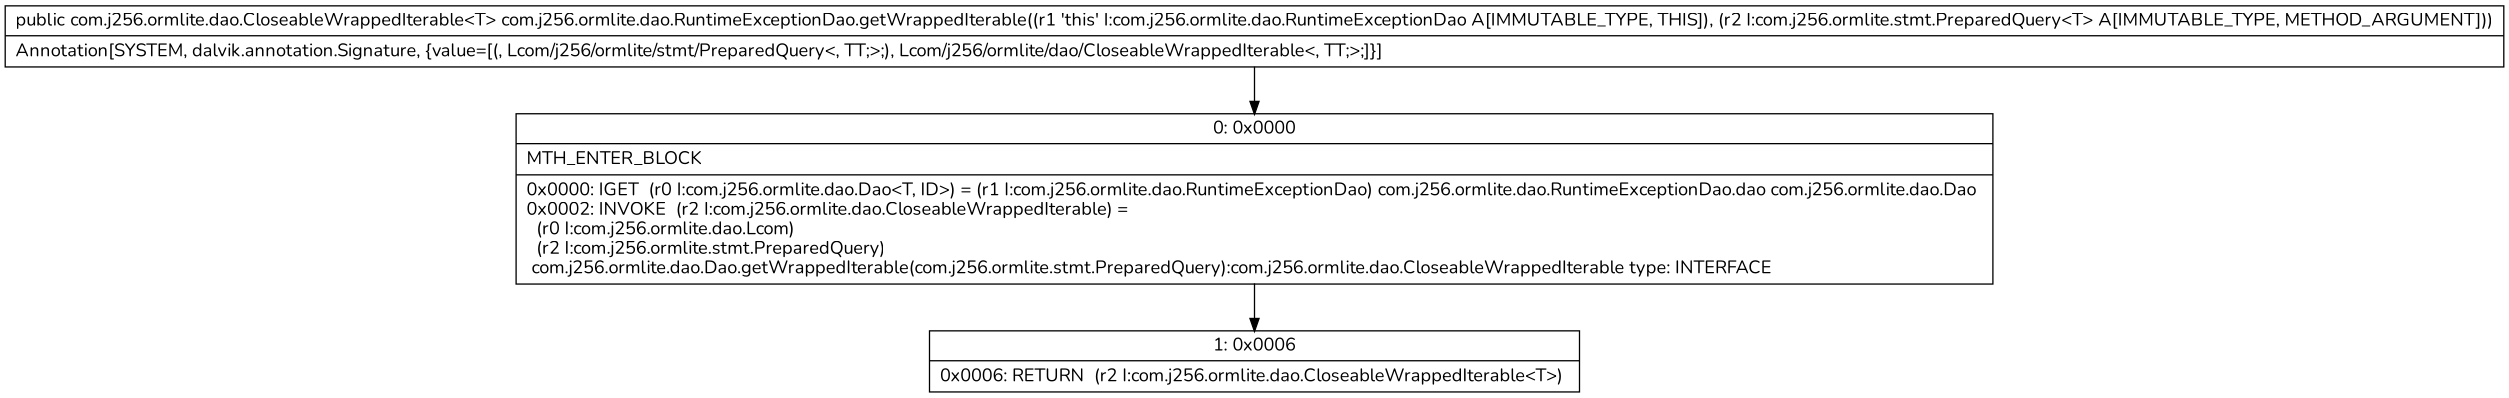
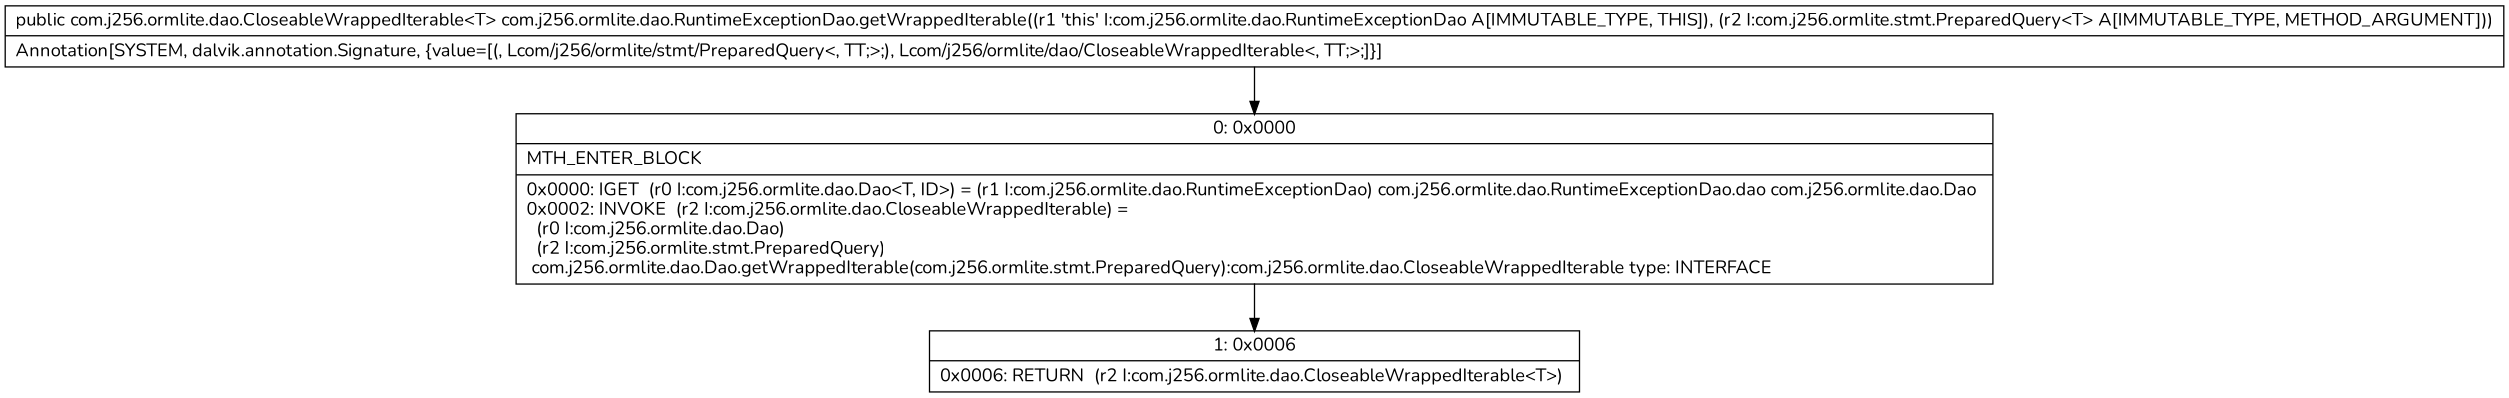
node "0: 0x0000": text "(r0 I:com.j256.ormlite.dao.Lcom)" -> "(r0 I:com.j256.ormlite.dao.Dao)"
